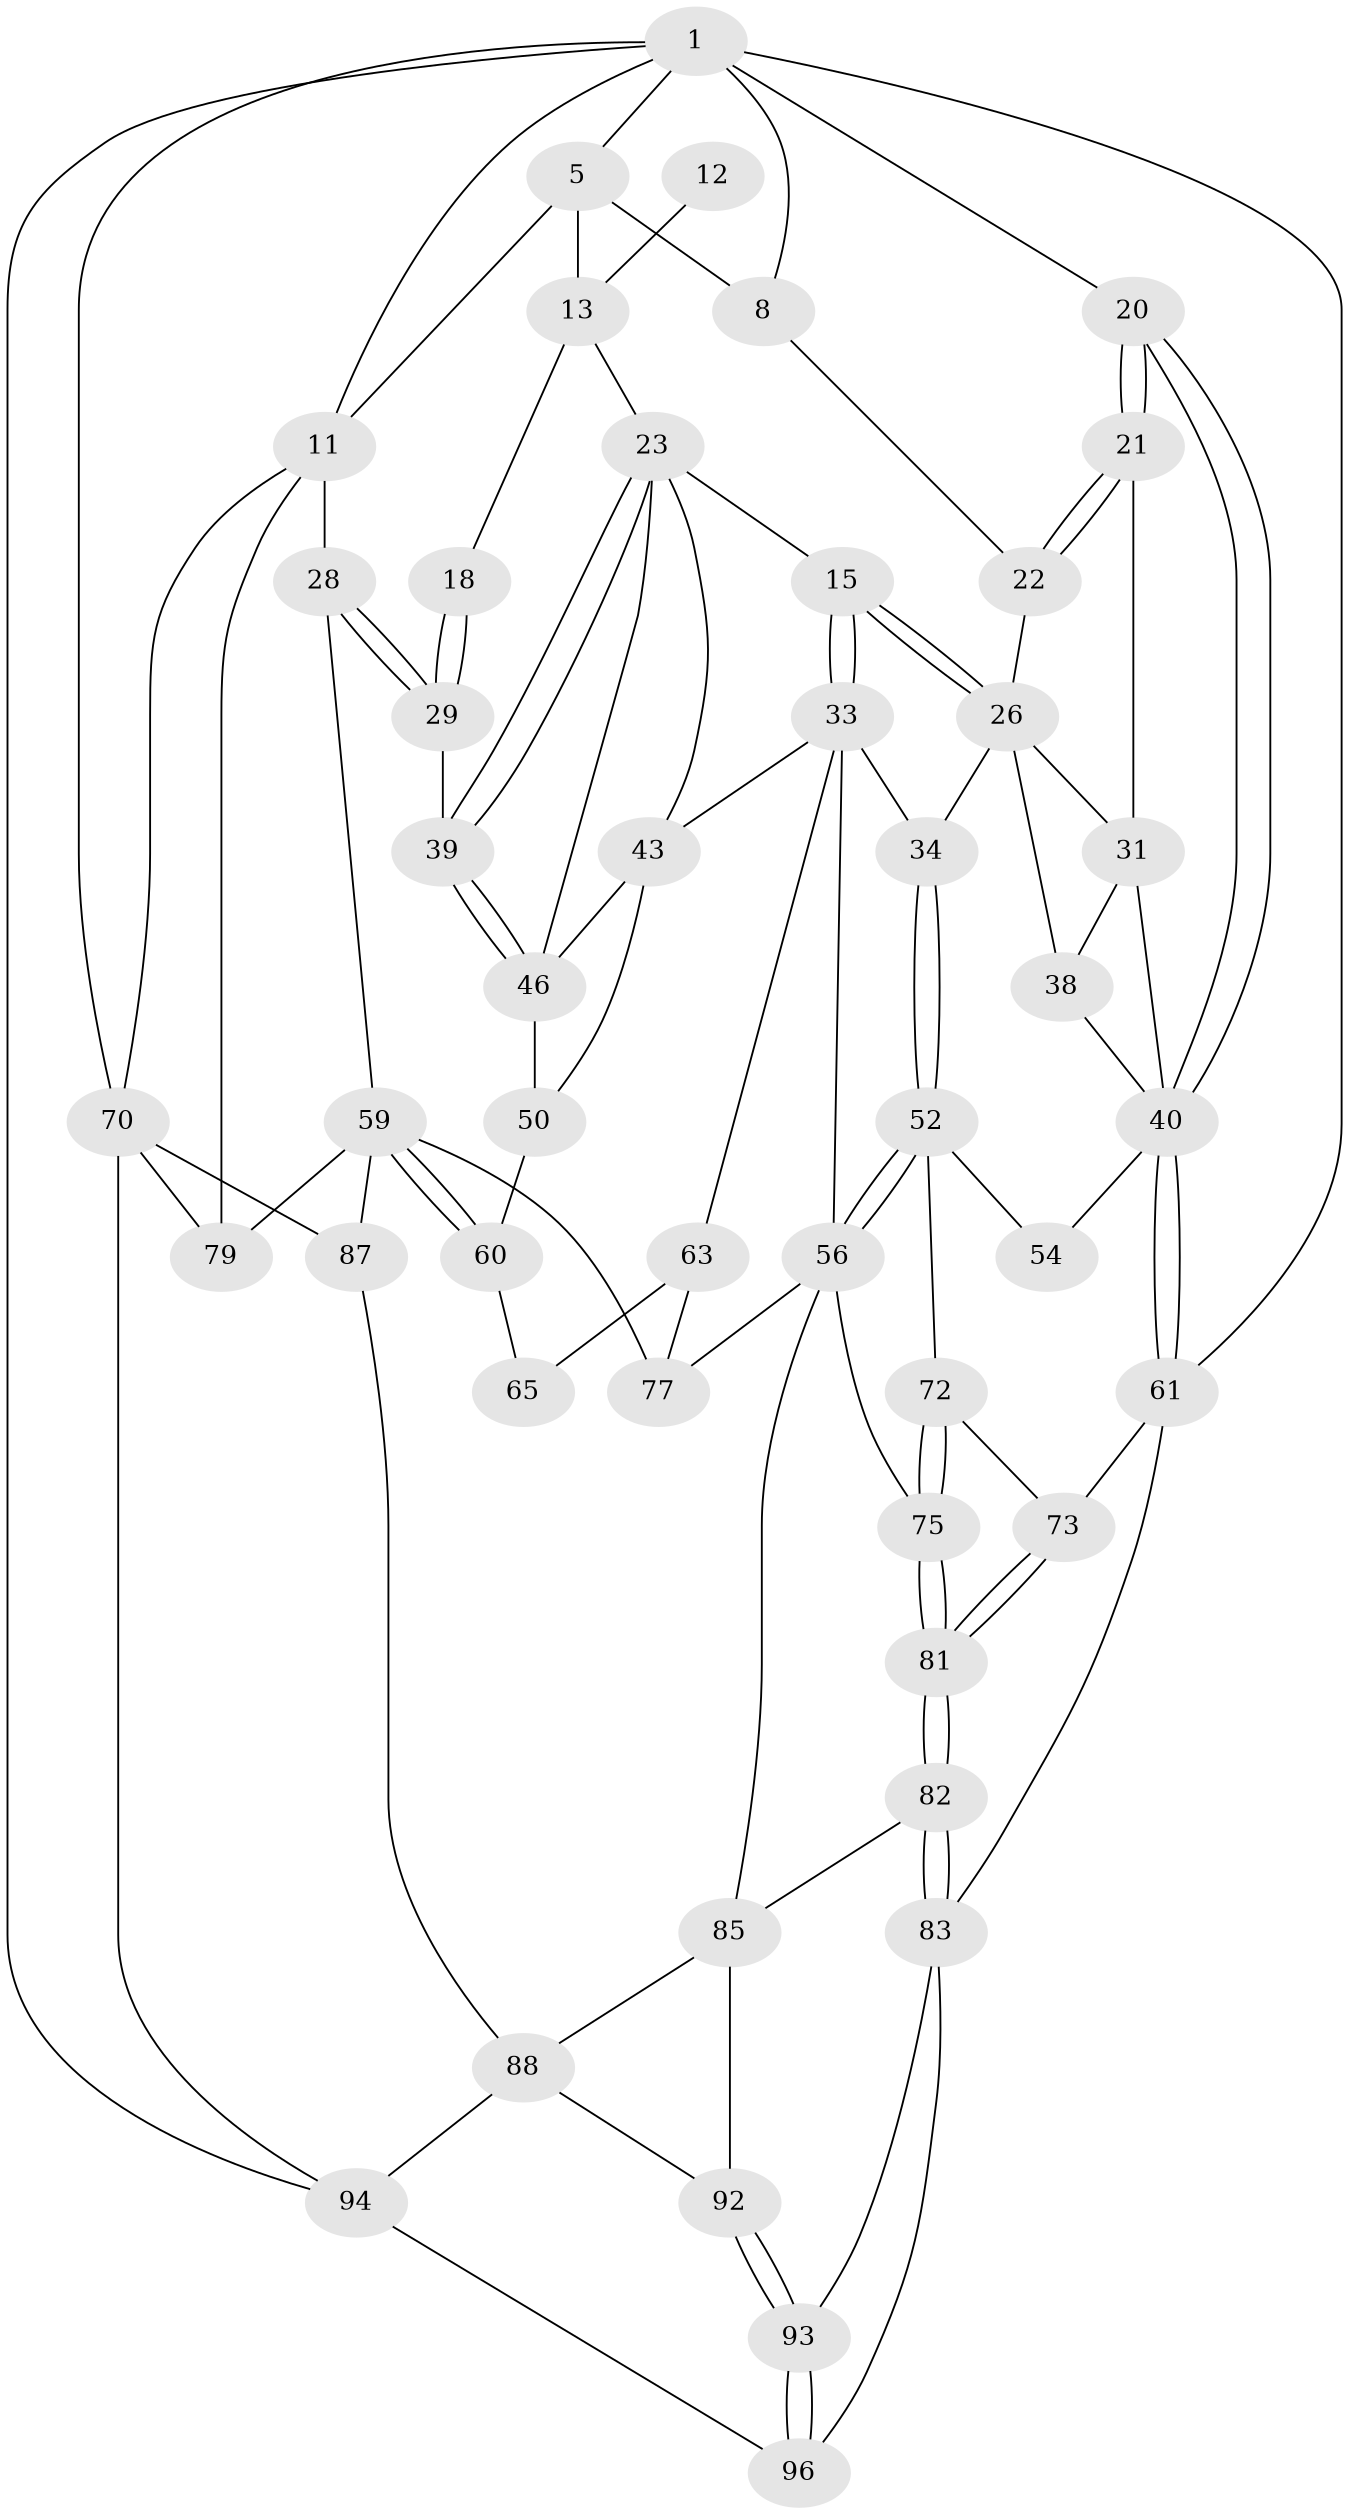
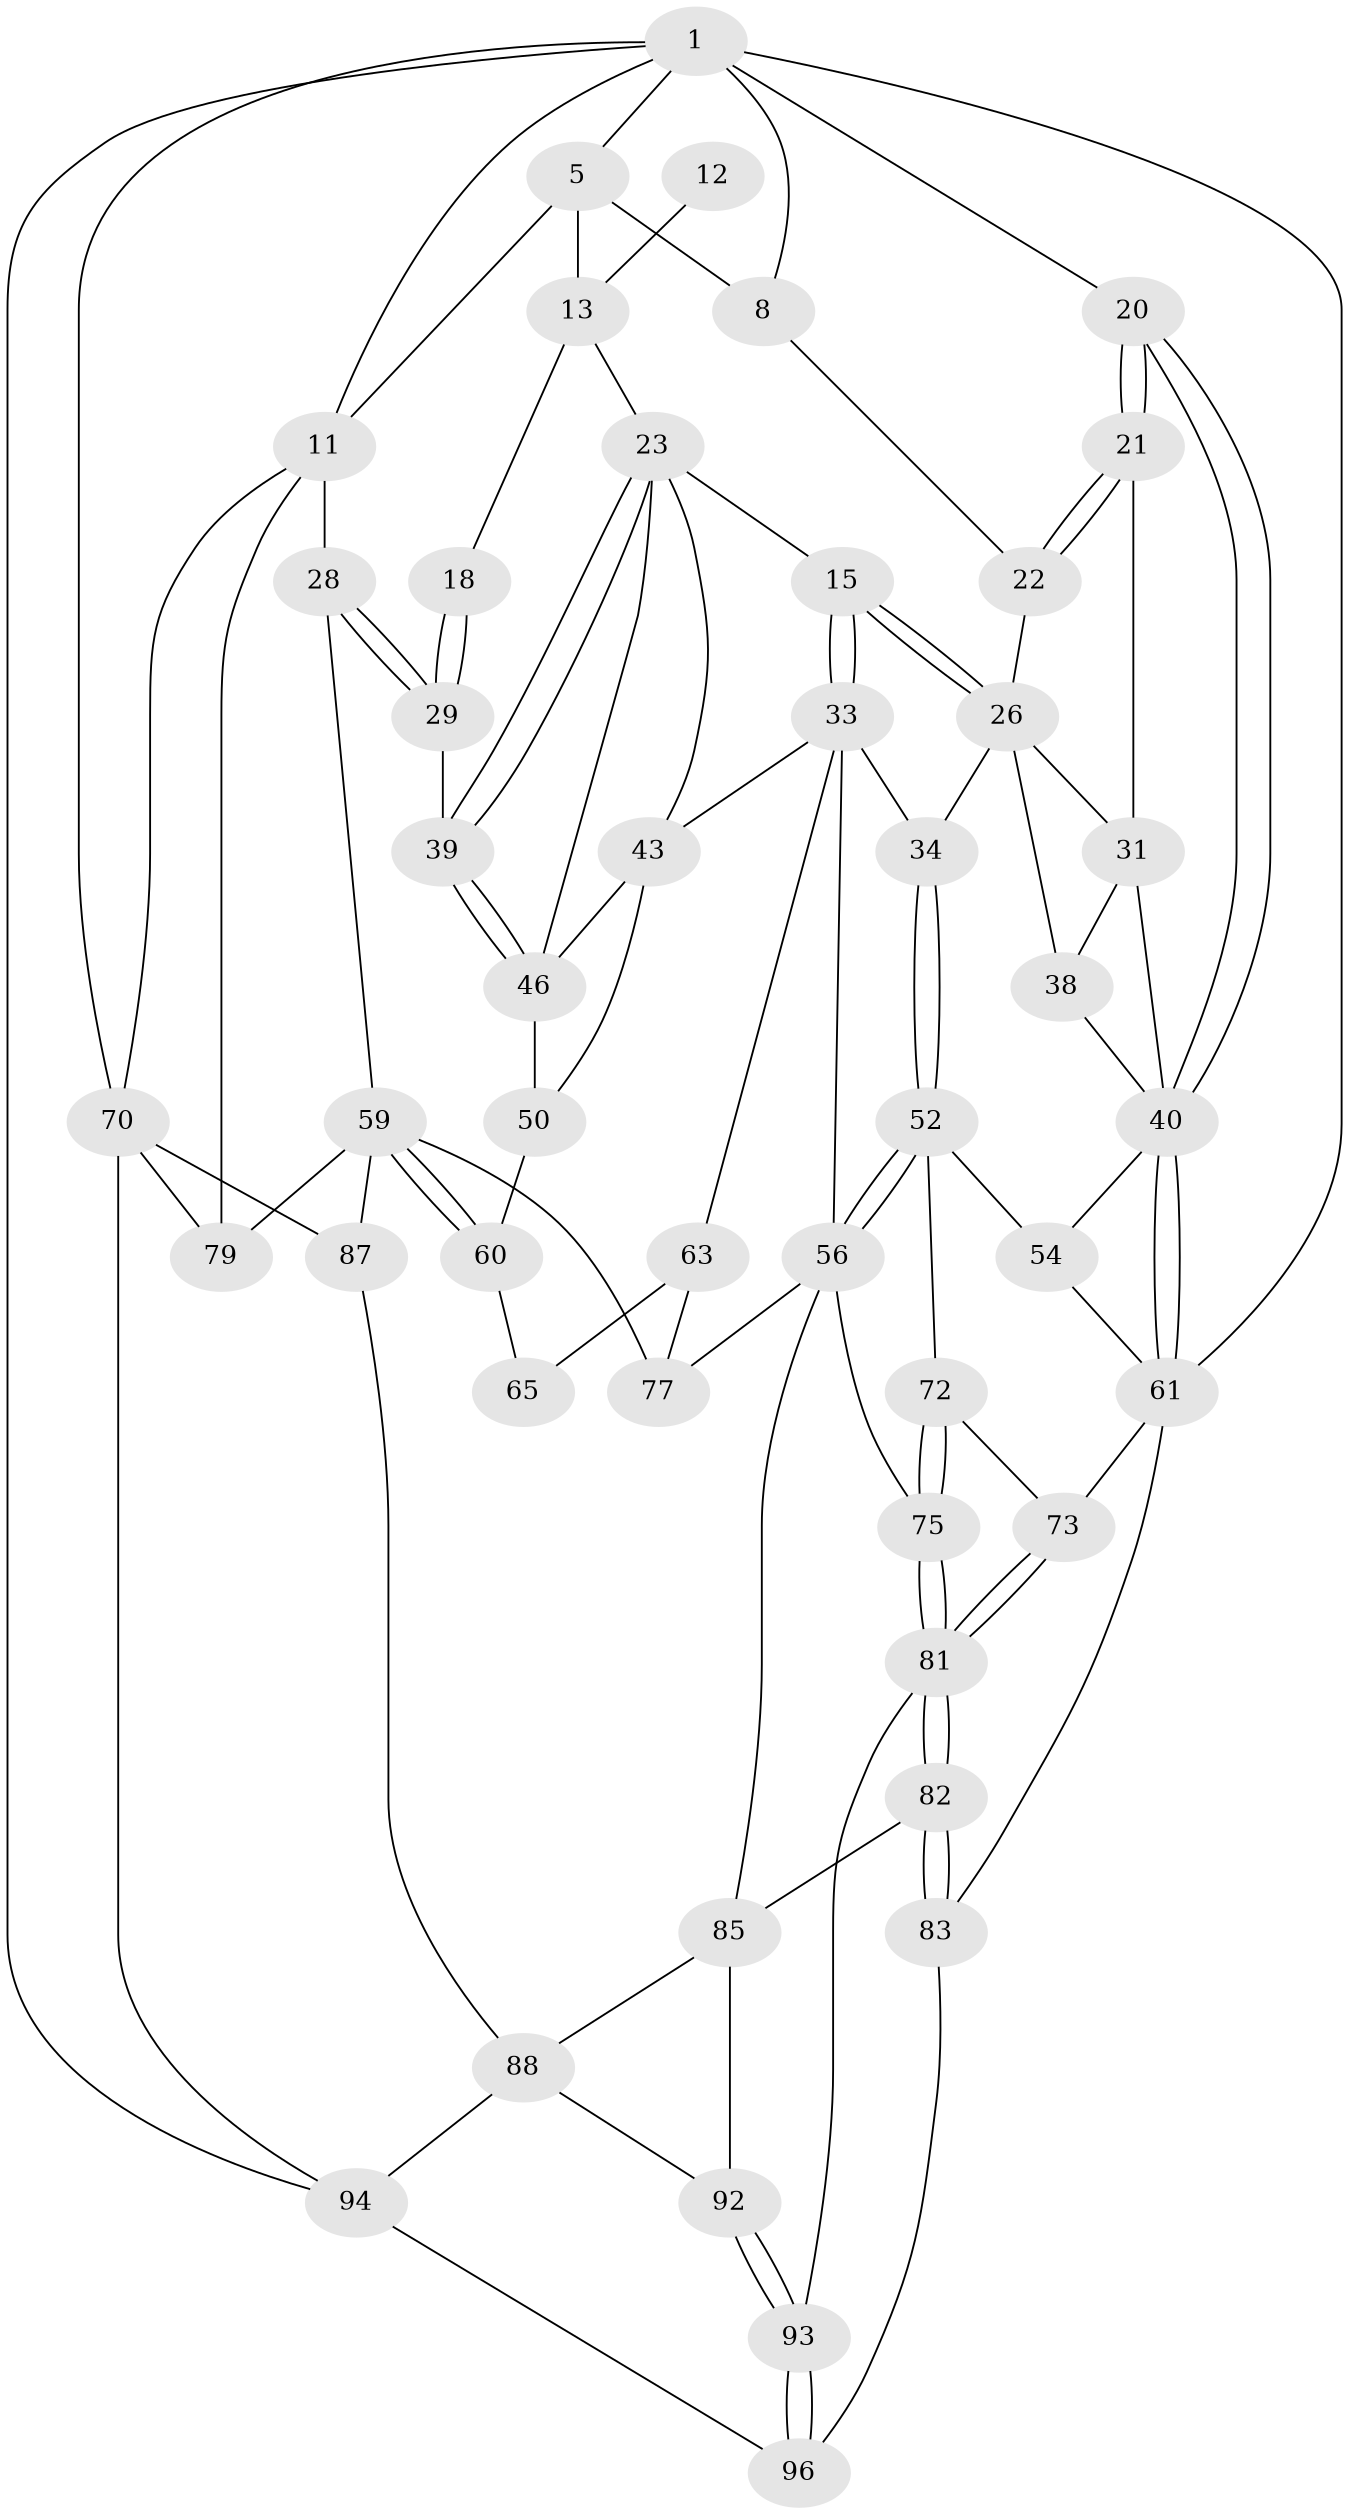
edge "54" -- "61": added
edge "83" -- "93": now "81" -- "93"
